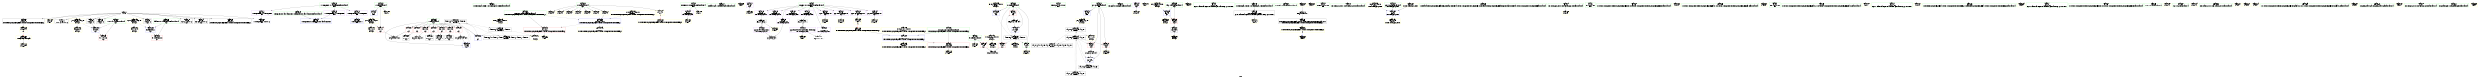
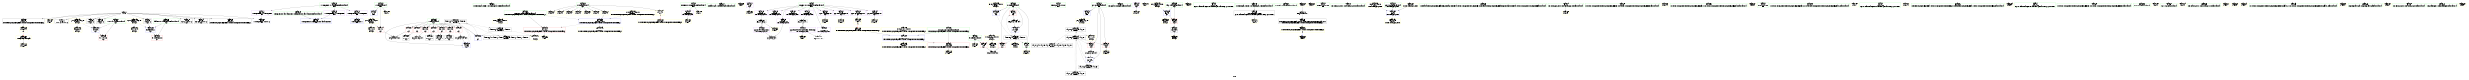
node "NodeID: 4": removed
